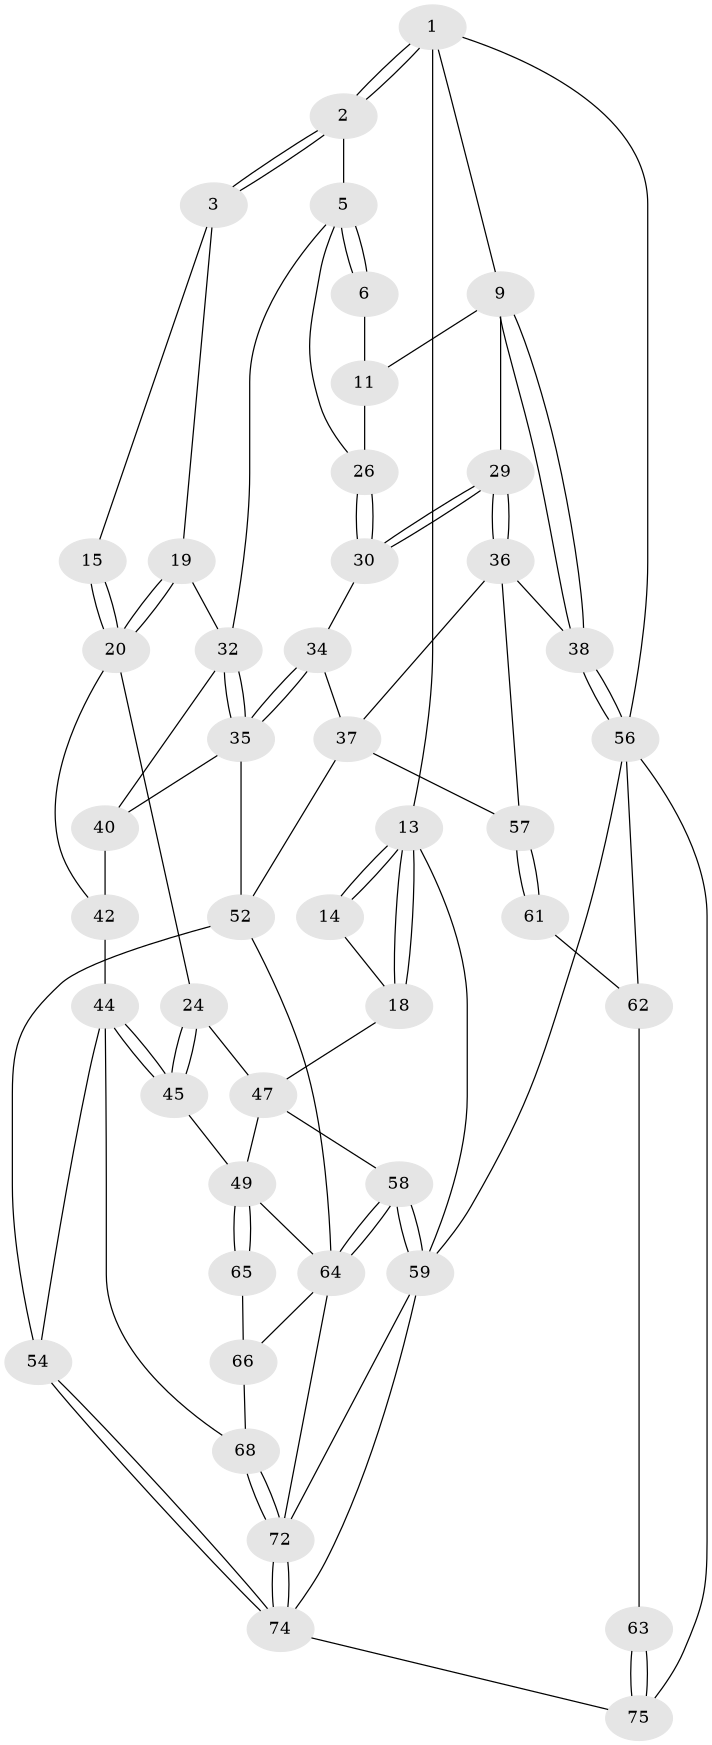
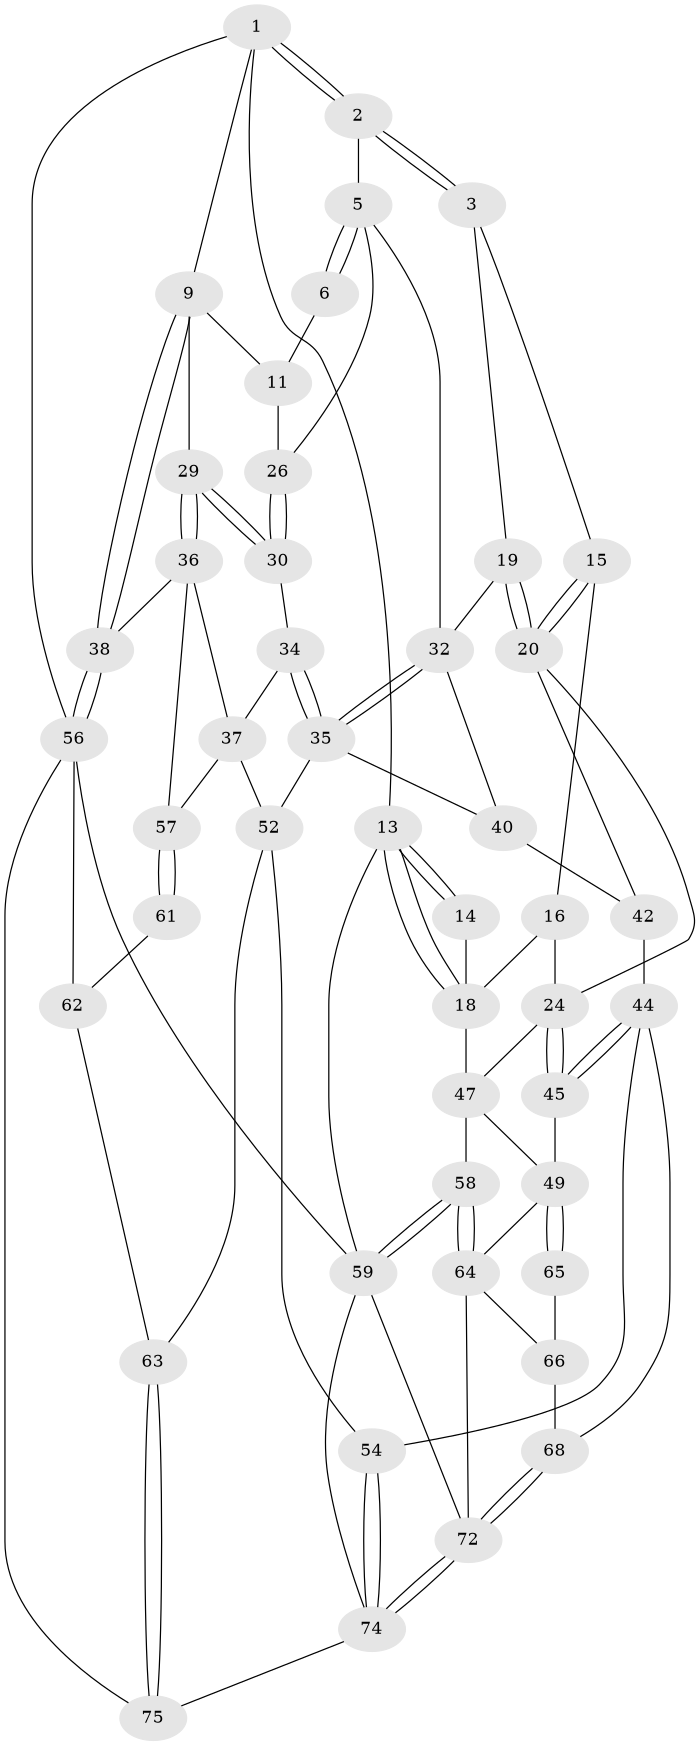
node "16": added
edge "52" -- "64": now "52" -- "63"
